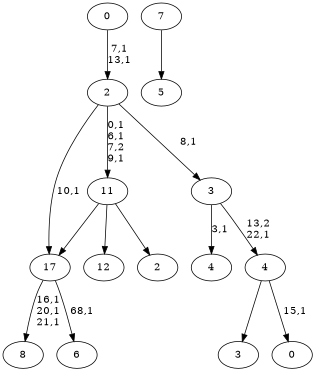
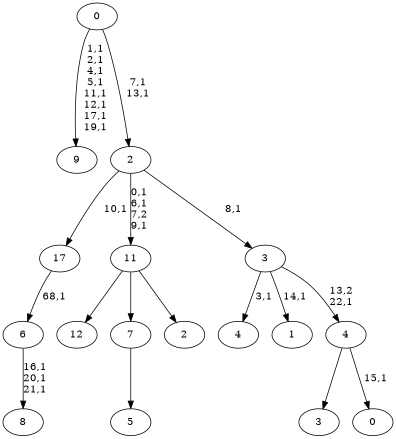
node "9": added
edge "11" -> "17": now "11" -> "7"
edge "17" -> "8": now "6" -> "8"
node "1": added
